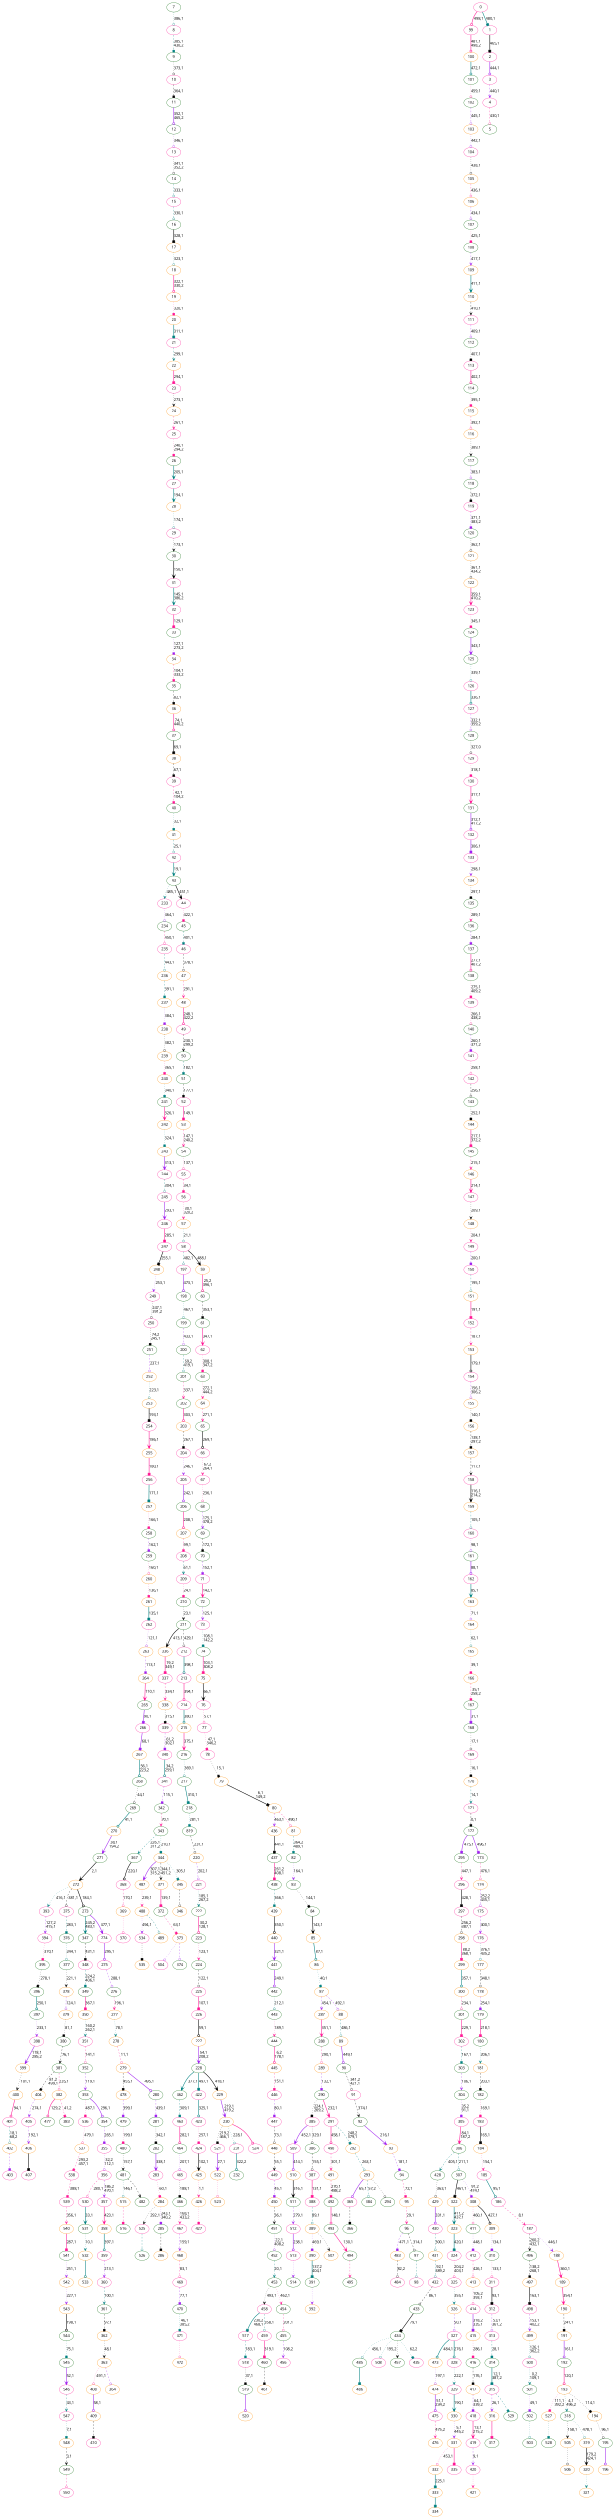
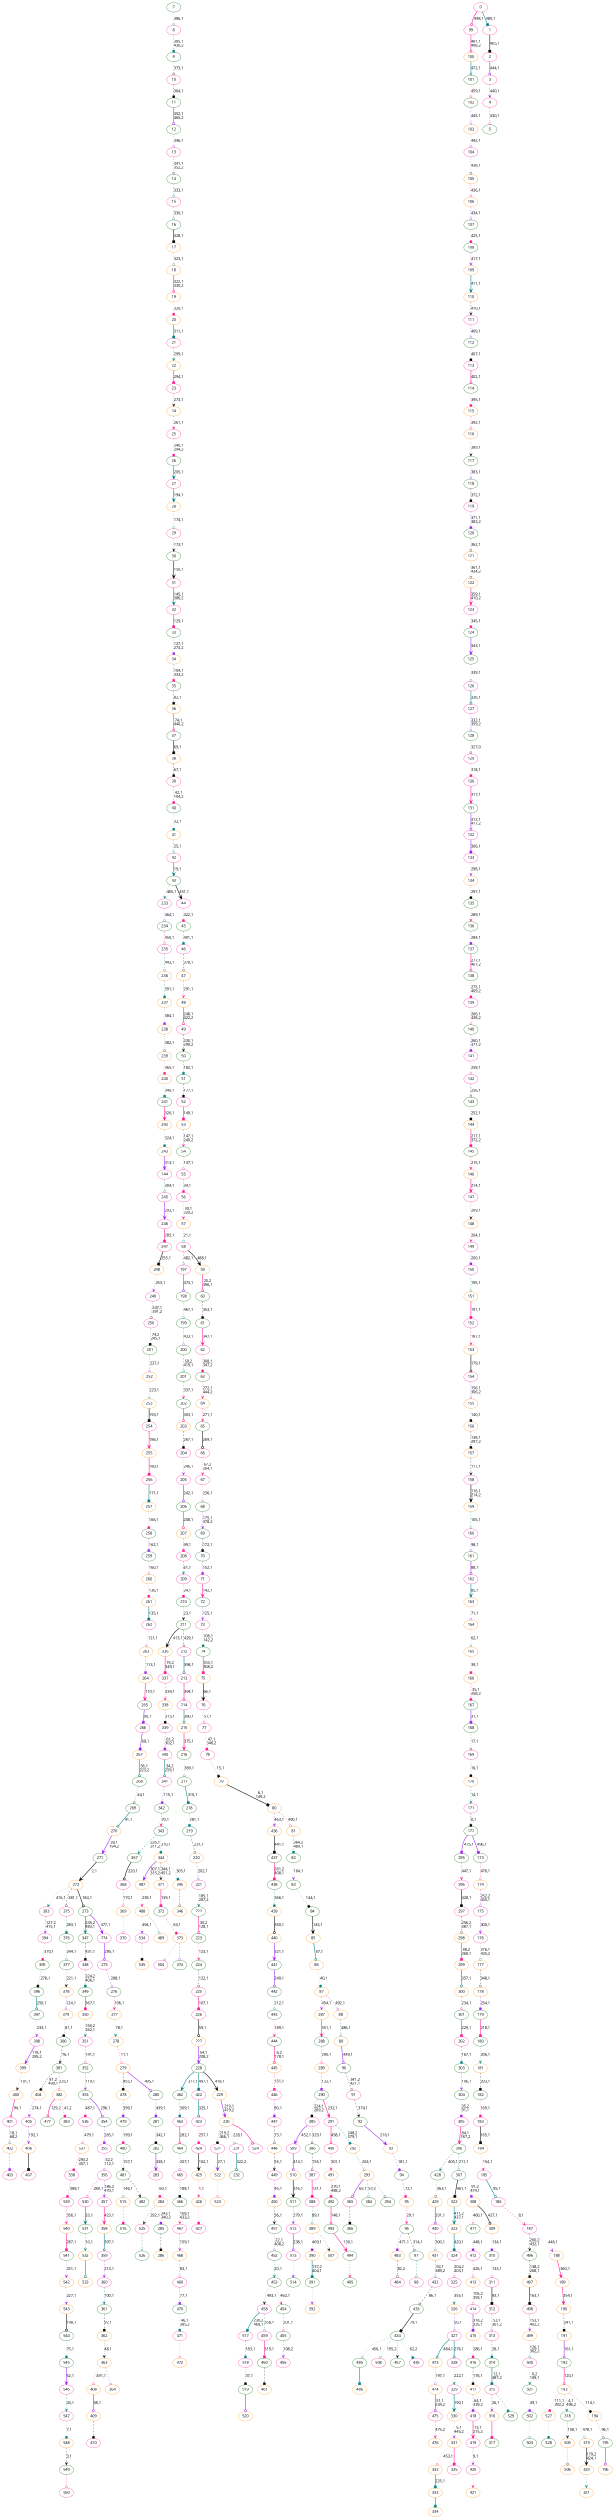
node "819": label "819" -> "219"
edge "531" -> "532": style dotted -> dashed
